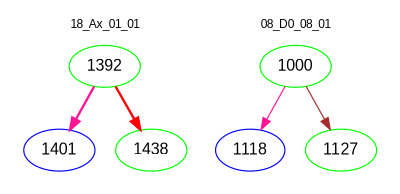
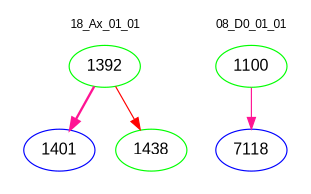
cluster "08_D0_08_01": label "08_D0_08_01" -> "08_D0_01_01"
node "1000": label "1000" -> "1100"
edge "1392" -> "1438": style bold -> solid
node "1118": label "1118" -> "7118"
node "1127": removed
